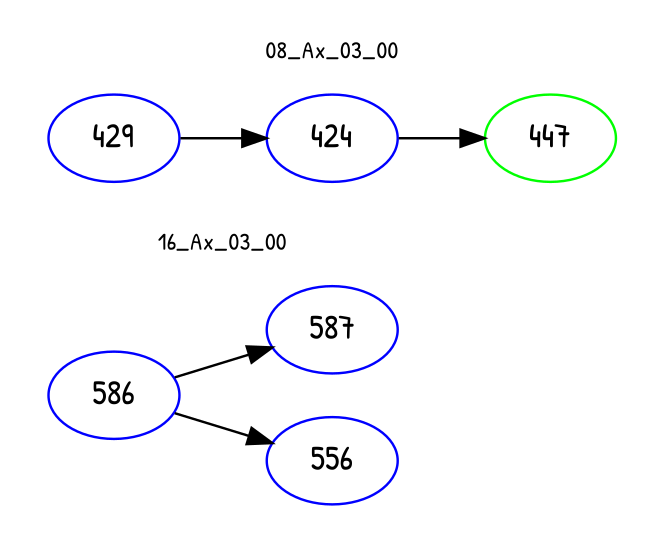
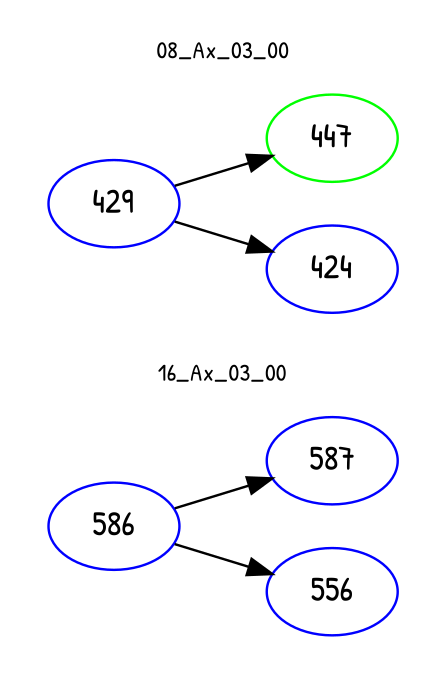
edge "424" -> "447": now "429" -> "447"
